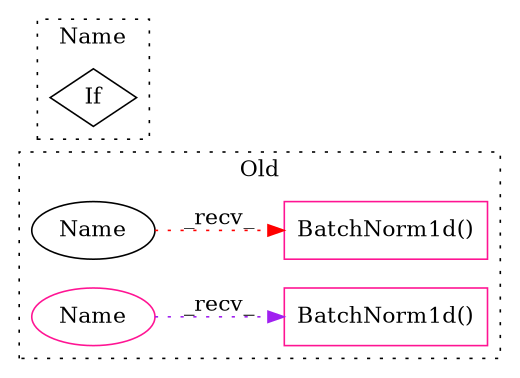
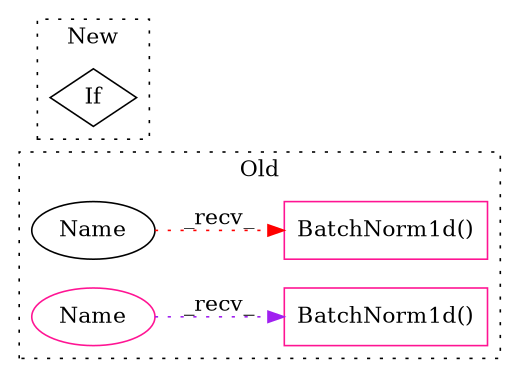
cluster "Name": label "Name" -> "New"
